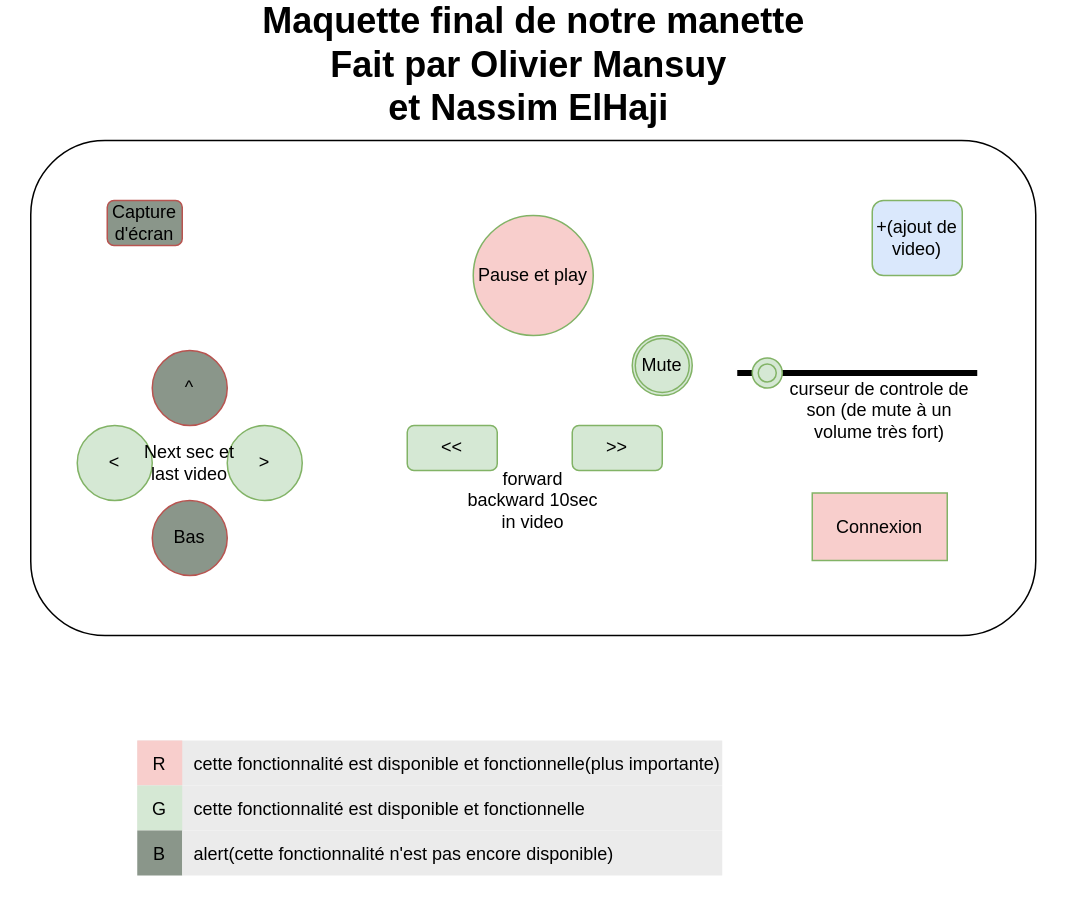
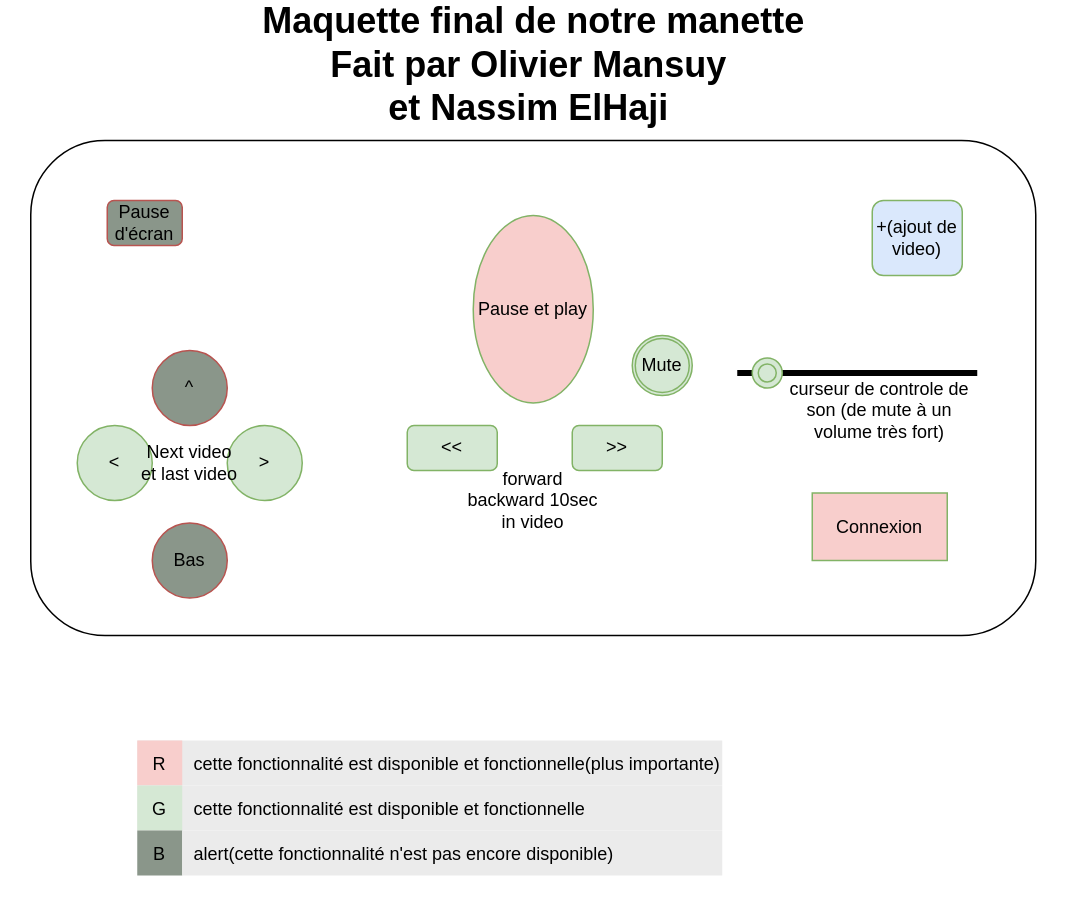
node "Capture d'écran": label "Capture d'écran" -> "Pause d'écran"
node "Pause et play": size 120x120 -> 120x188
node "Next sec et last video": label "Next sec et last video" -> "Next video et last video"
node "Bas": moved (190, 538) -> (190, 560)
